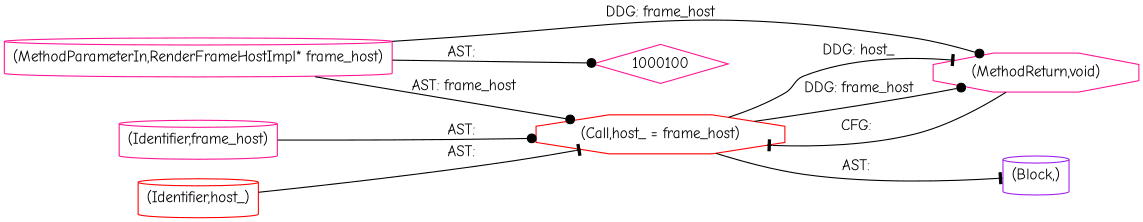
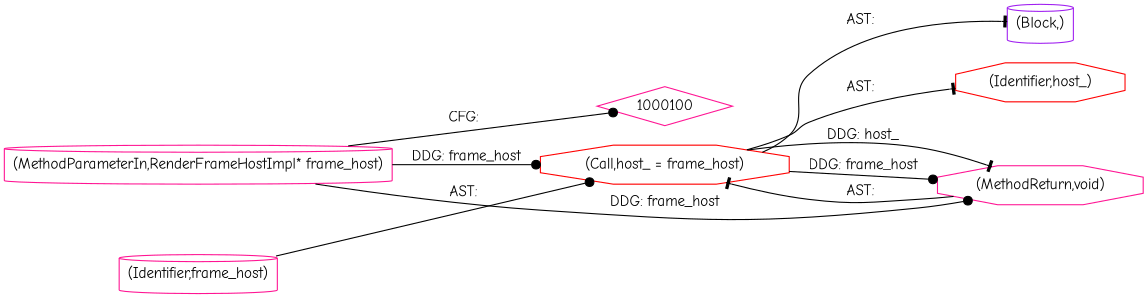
edge "(MethodParameterIn,RenderFrameHostImpl* frame_host)" -> "1000100": label "AST: " -> "CFG: "
edge "(MethodParameterIn,RenderFrameHostImpl* frame_host)" -> "(Call,host_ = frame_host)": label "AST: frame_host" -> "DDG: frame_host"
edge "(MethodReturn,void)" -> "(Call,host_ = frame_host)": label "CFG: " -> "AST: "
edge "(Identifier,host_)" -> "(Call,host_ = frame_host)": reversed
node "(Identifier,host_)": shape cylinder -> octagon
